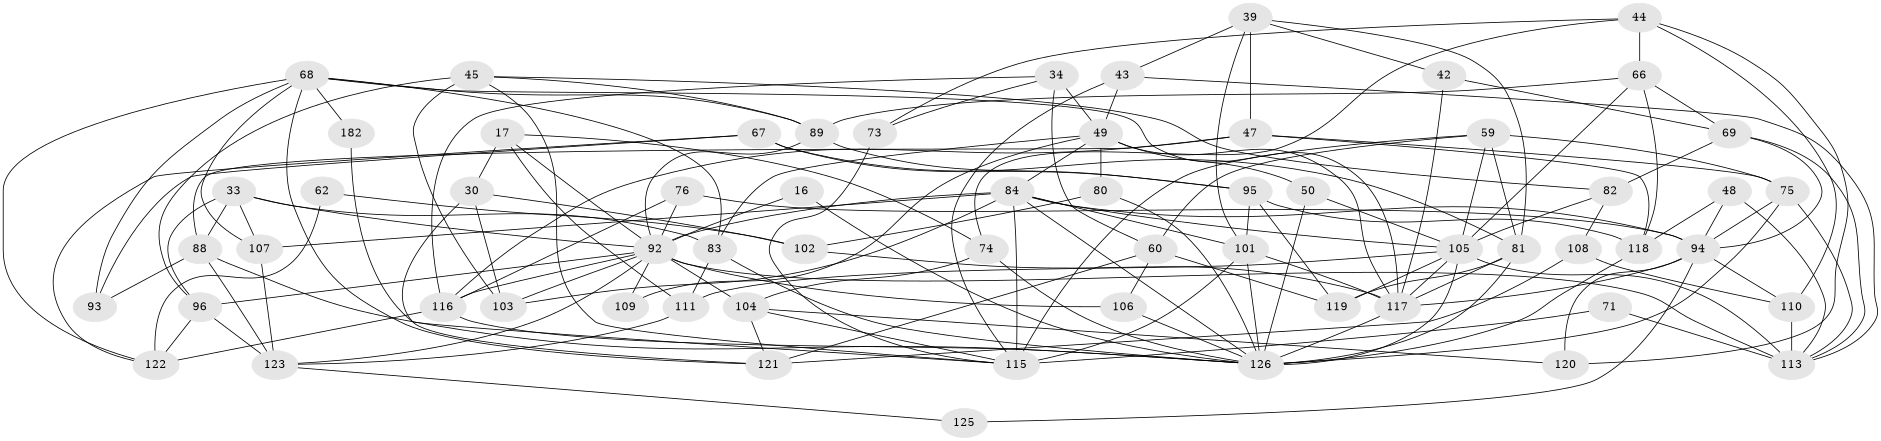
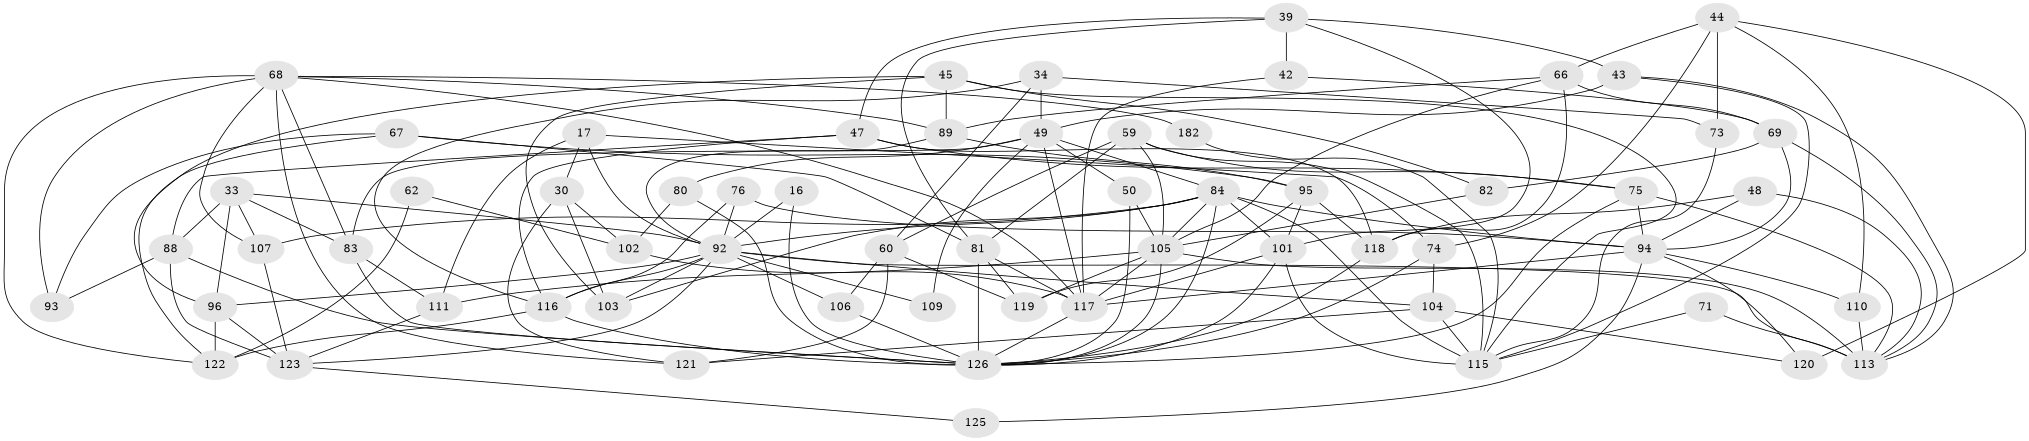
node "108": removed
